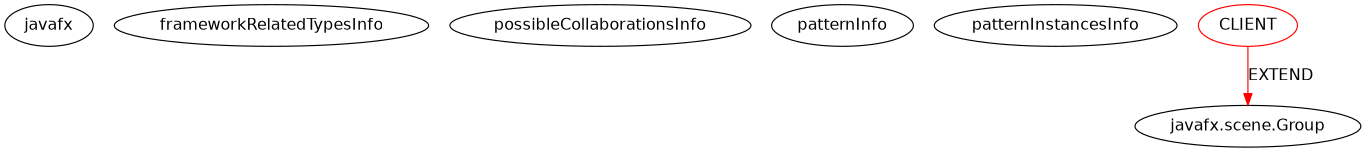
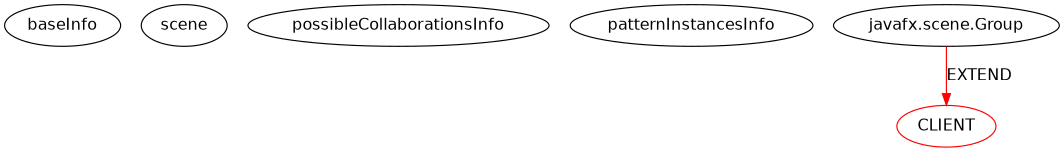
node "javafx": label "javafx" -> "baseInfo"
node "frameworkRelatedTypesInfo": label "frameworkRelatedTypesInfo" -> "scene"
node "patternInfo": removed
edge "CLIENT" -> "javafx.scene.Group": reversed
